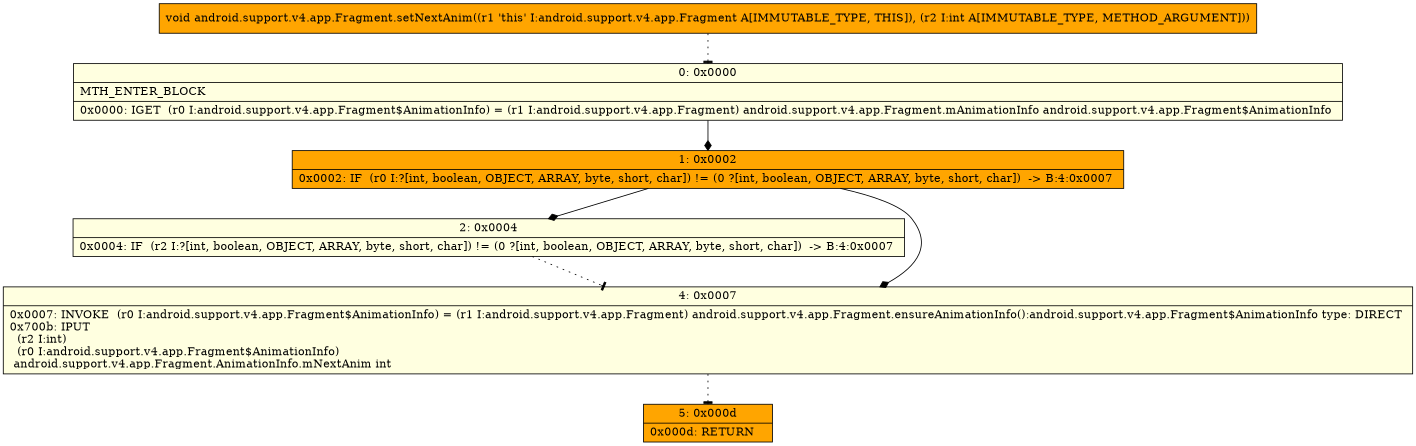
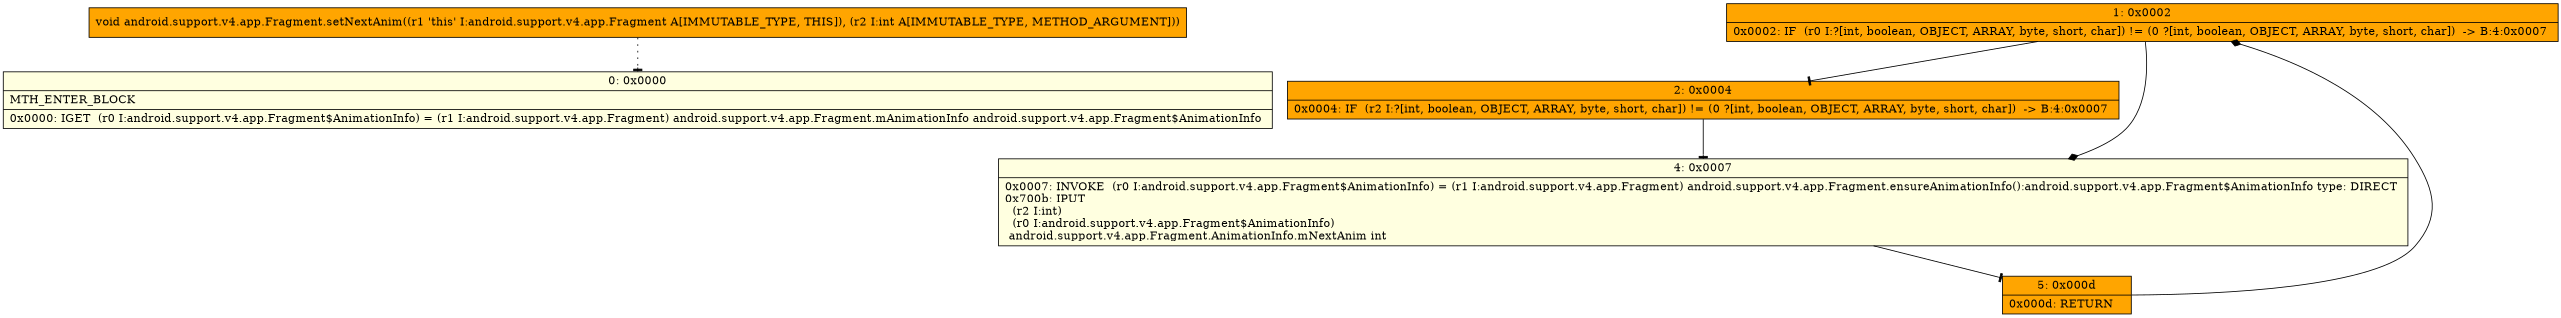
edge "0: 0x0000" -> "1: 0x0002": now "5: 0x000d" -> "1: 0x0002"
edge "1: 0x0002" -> "2: 0x0004": arrowhead diamond -> tee
node "2: 0x0004": fillcolor lightyellow -> orange
edge "2: 0x0004" -> "4: 0x0007": style dotted -> solid
edge "4: 0x0007" -> "5: 0x000d": style dotted -> solid
